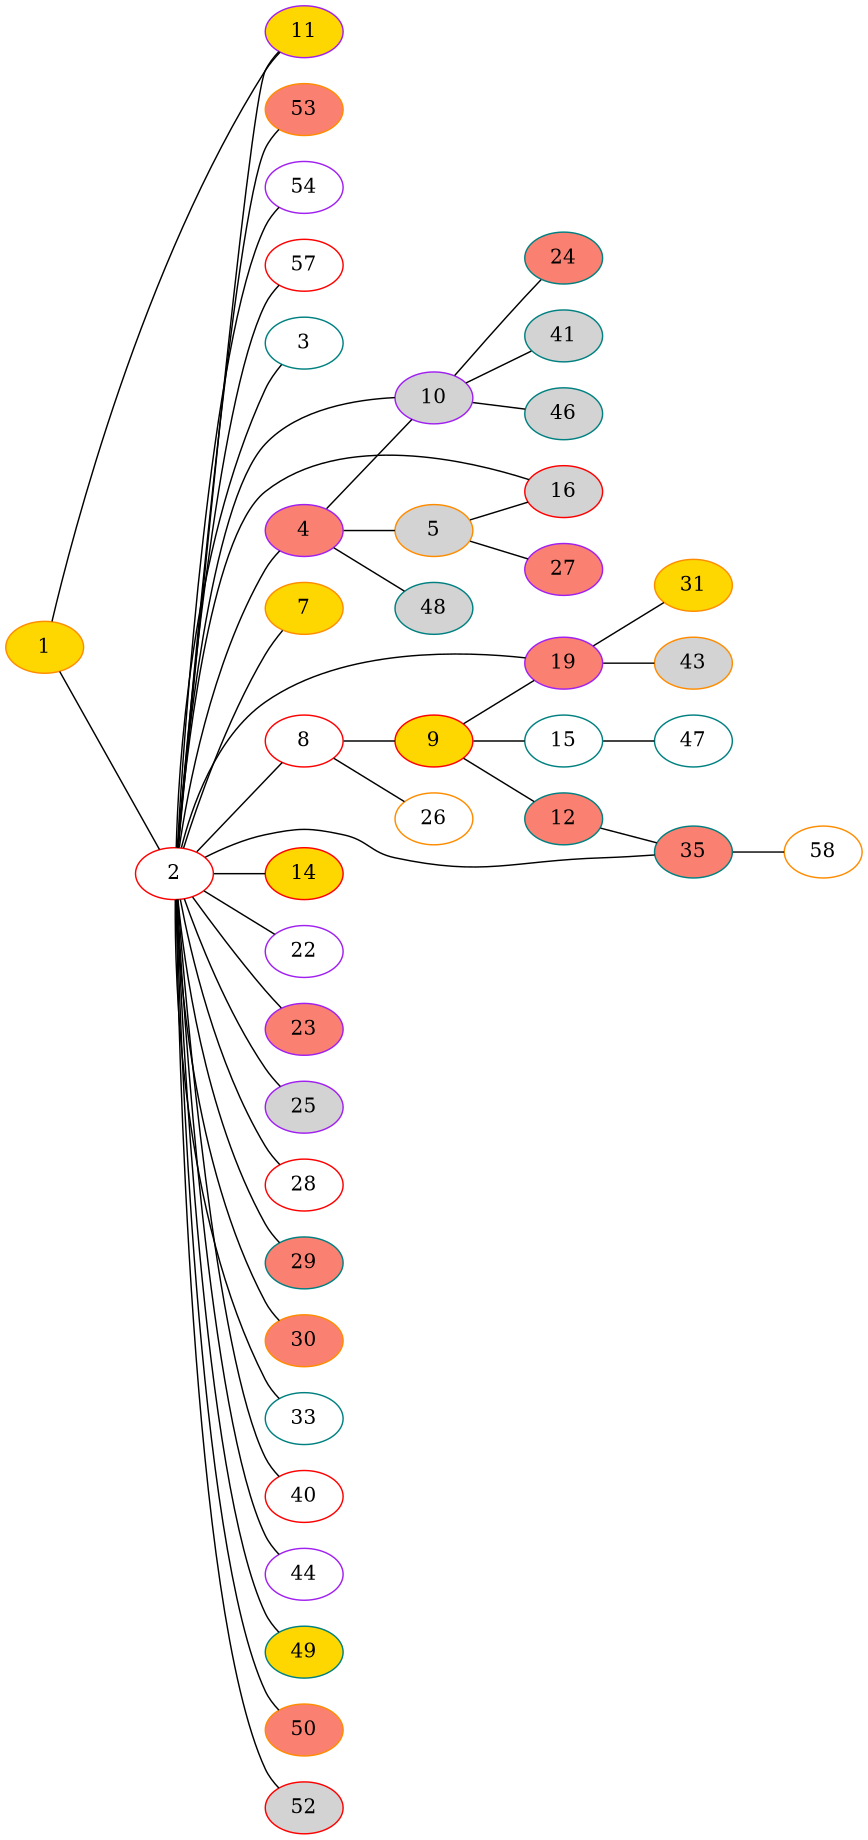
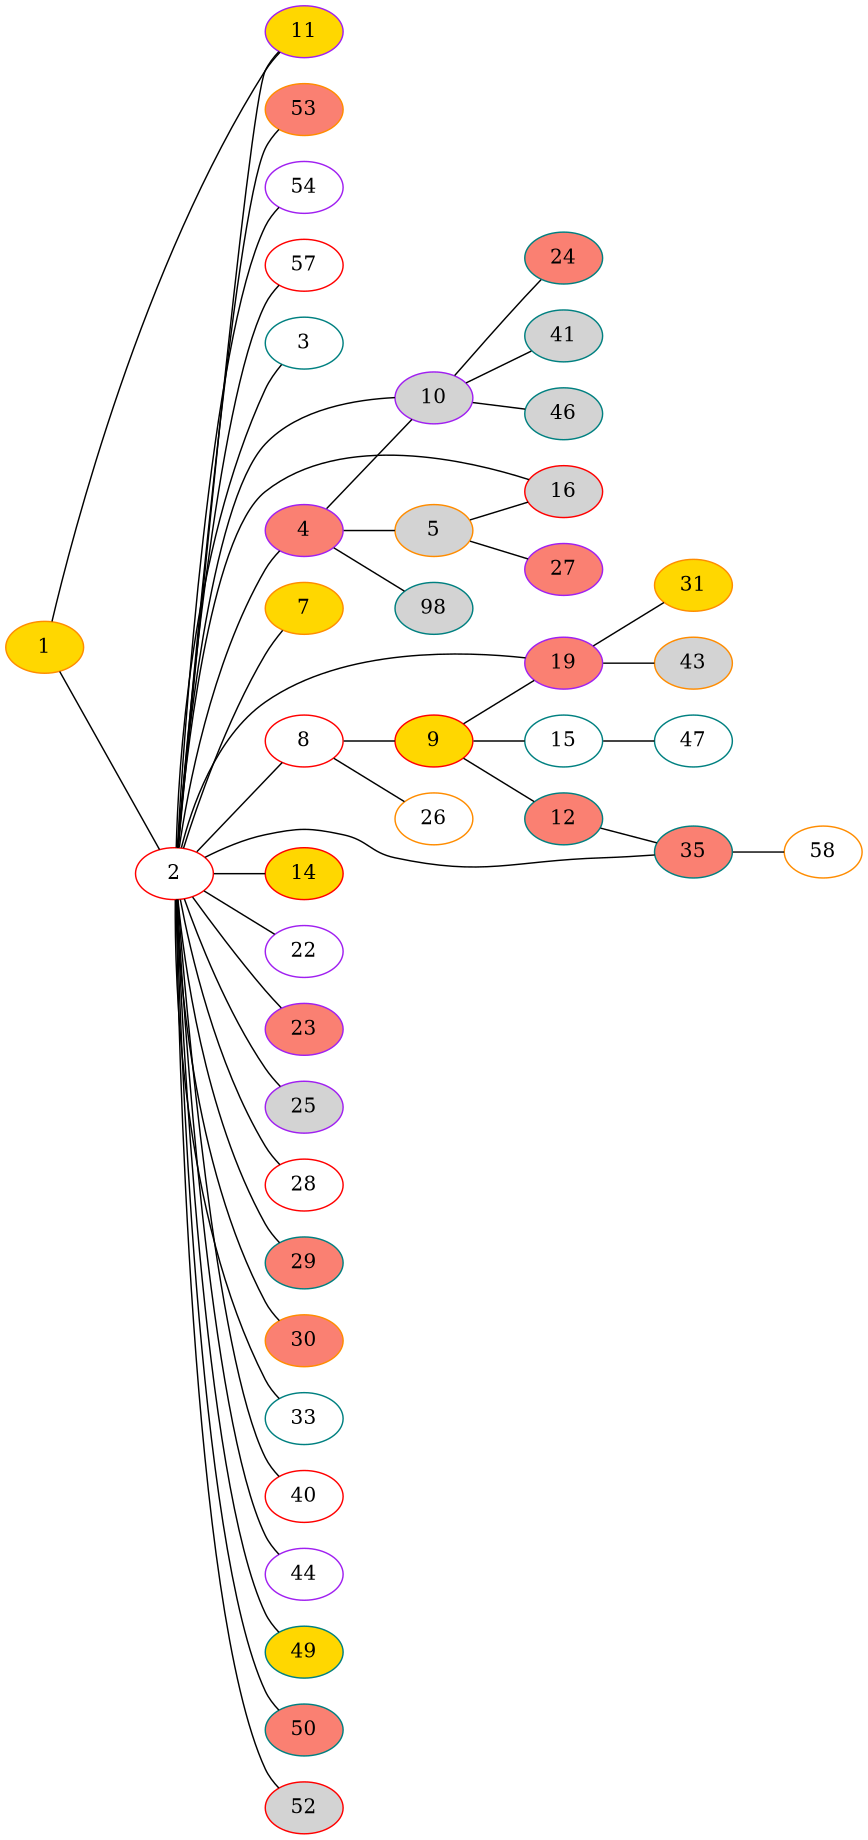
node "48": label "48" -> "98"
node "50": color darkorange -> teal
